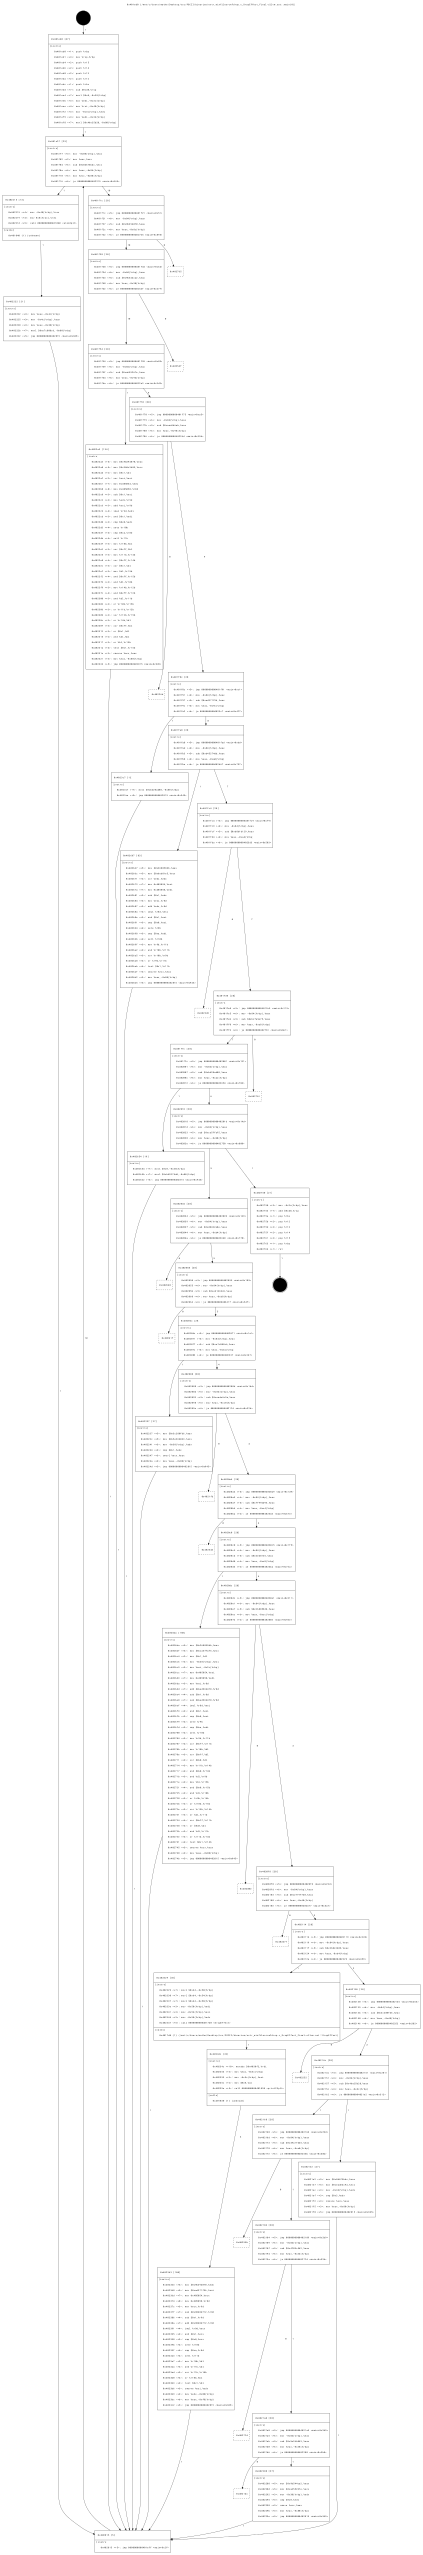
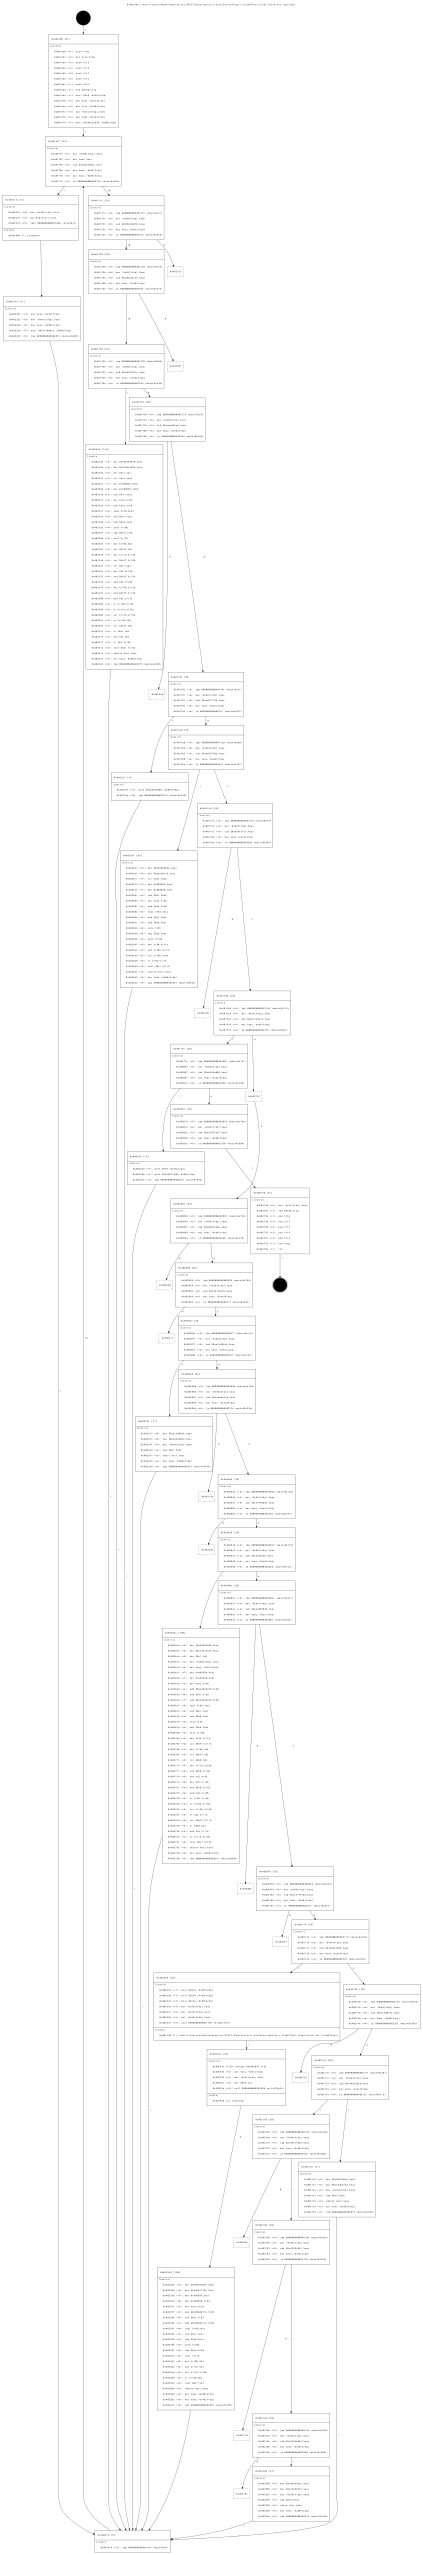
edge "0x402018 [28]" -> "0x402034 [28]": now "0x4027b1" -> "0x402034 [28]"
